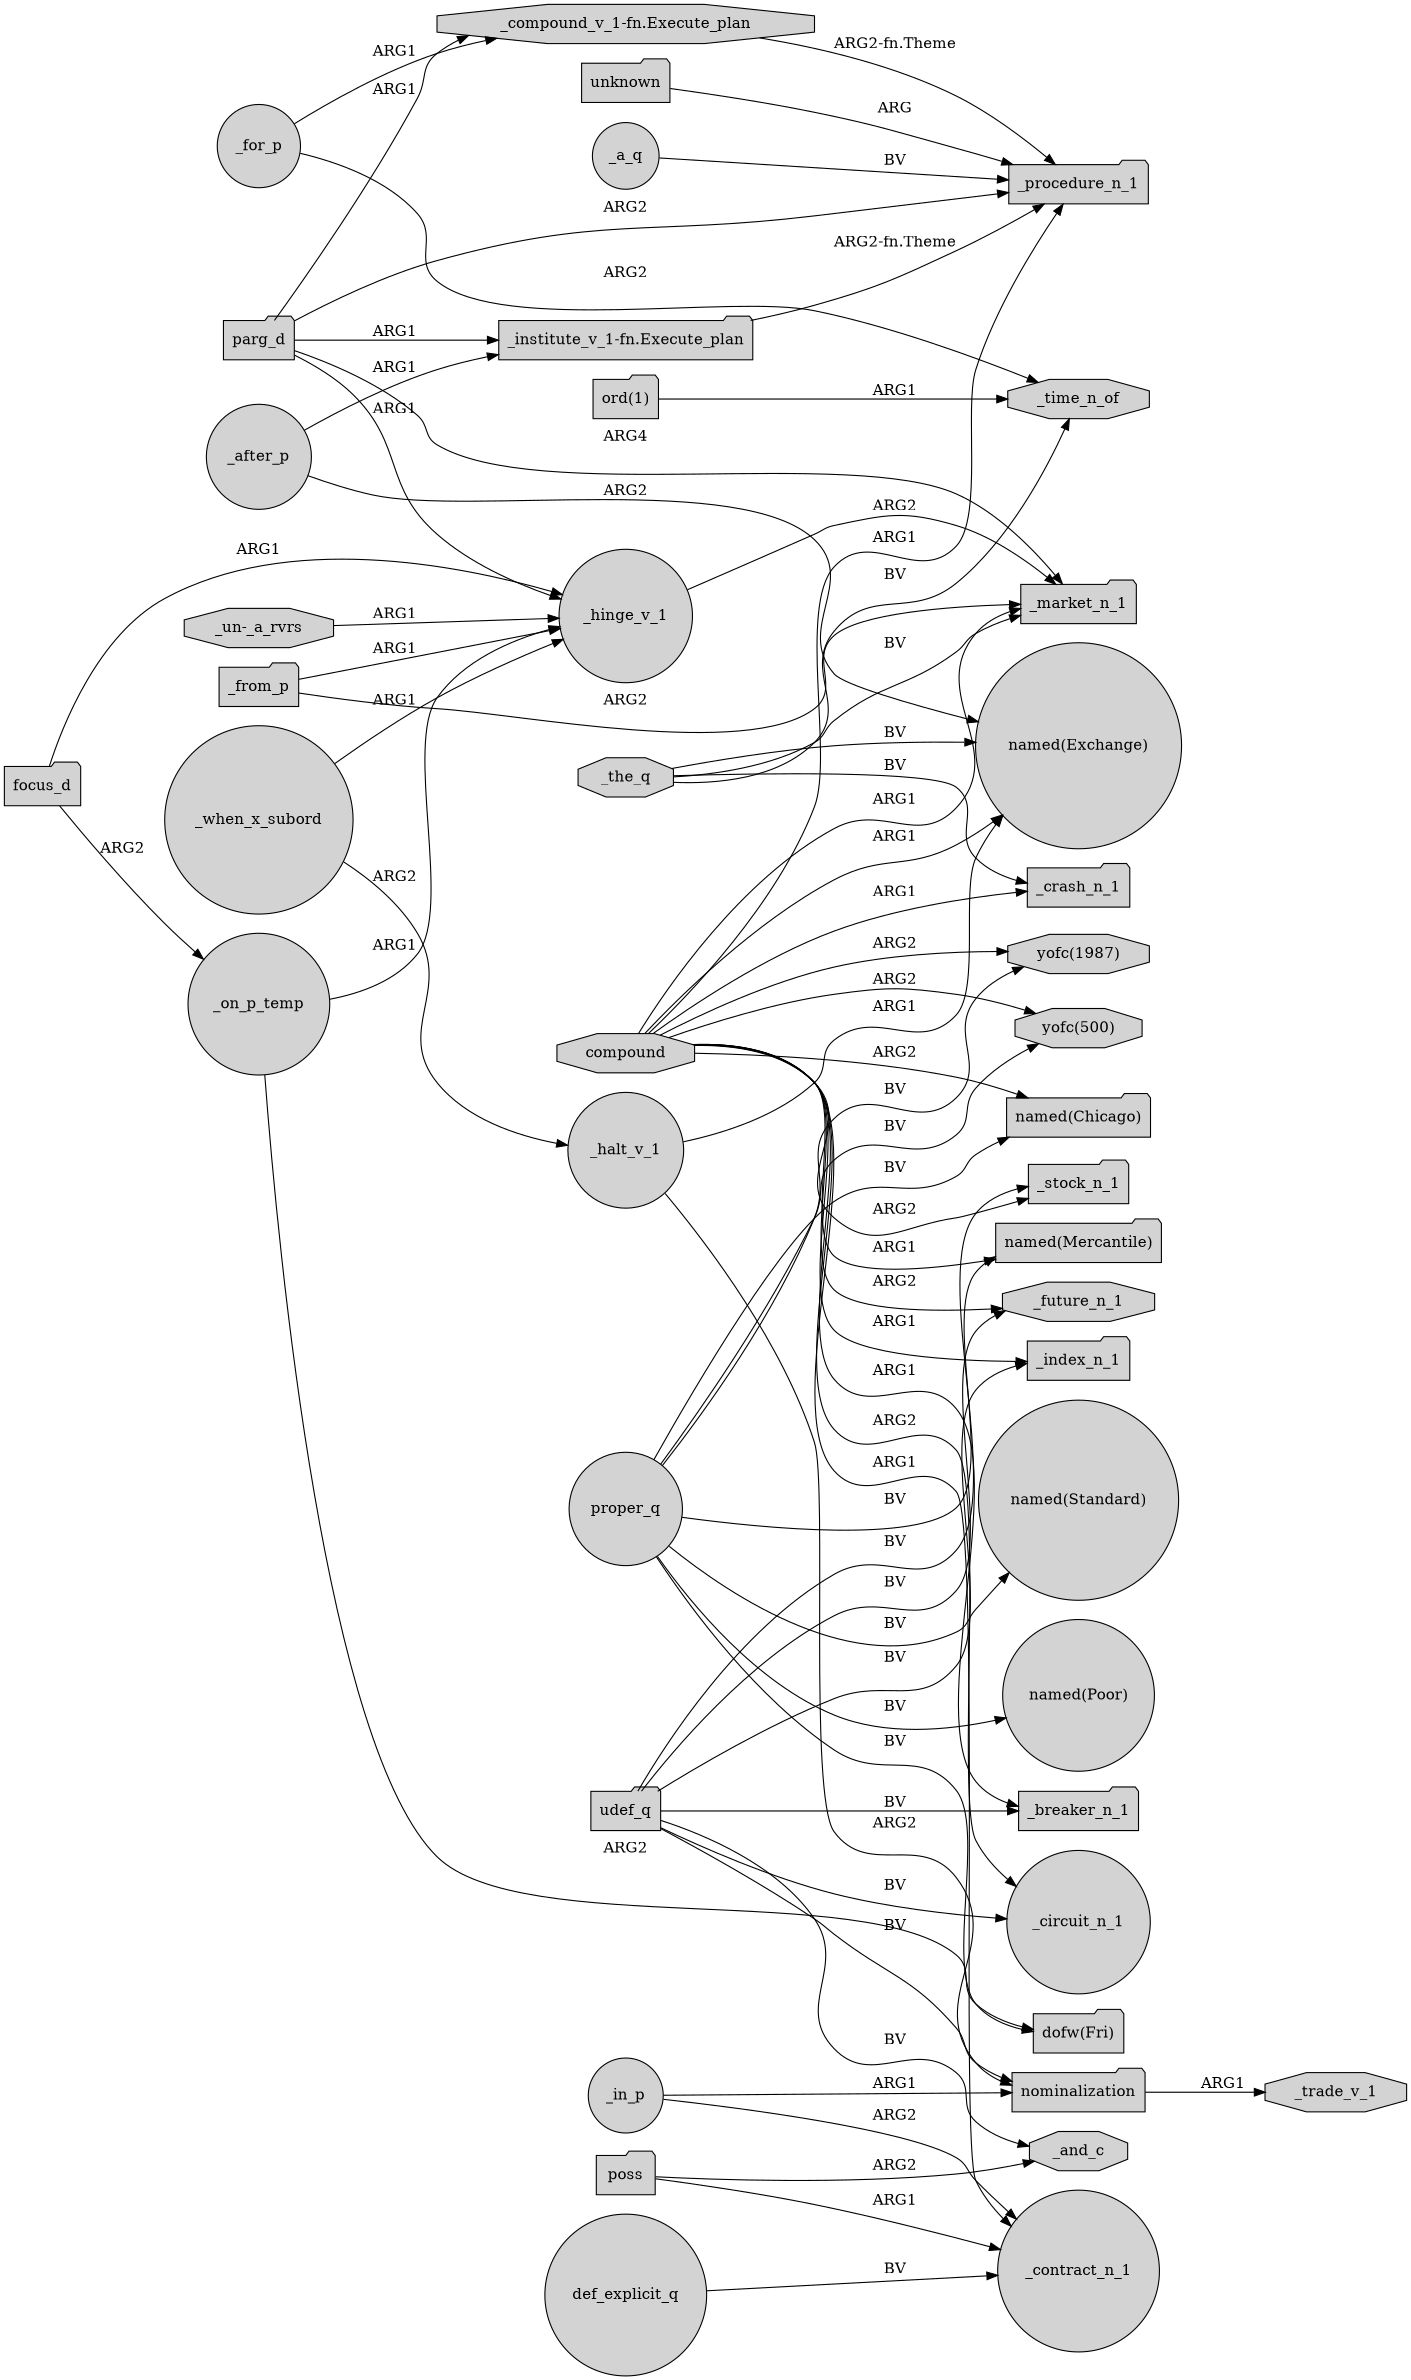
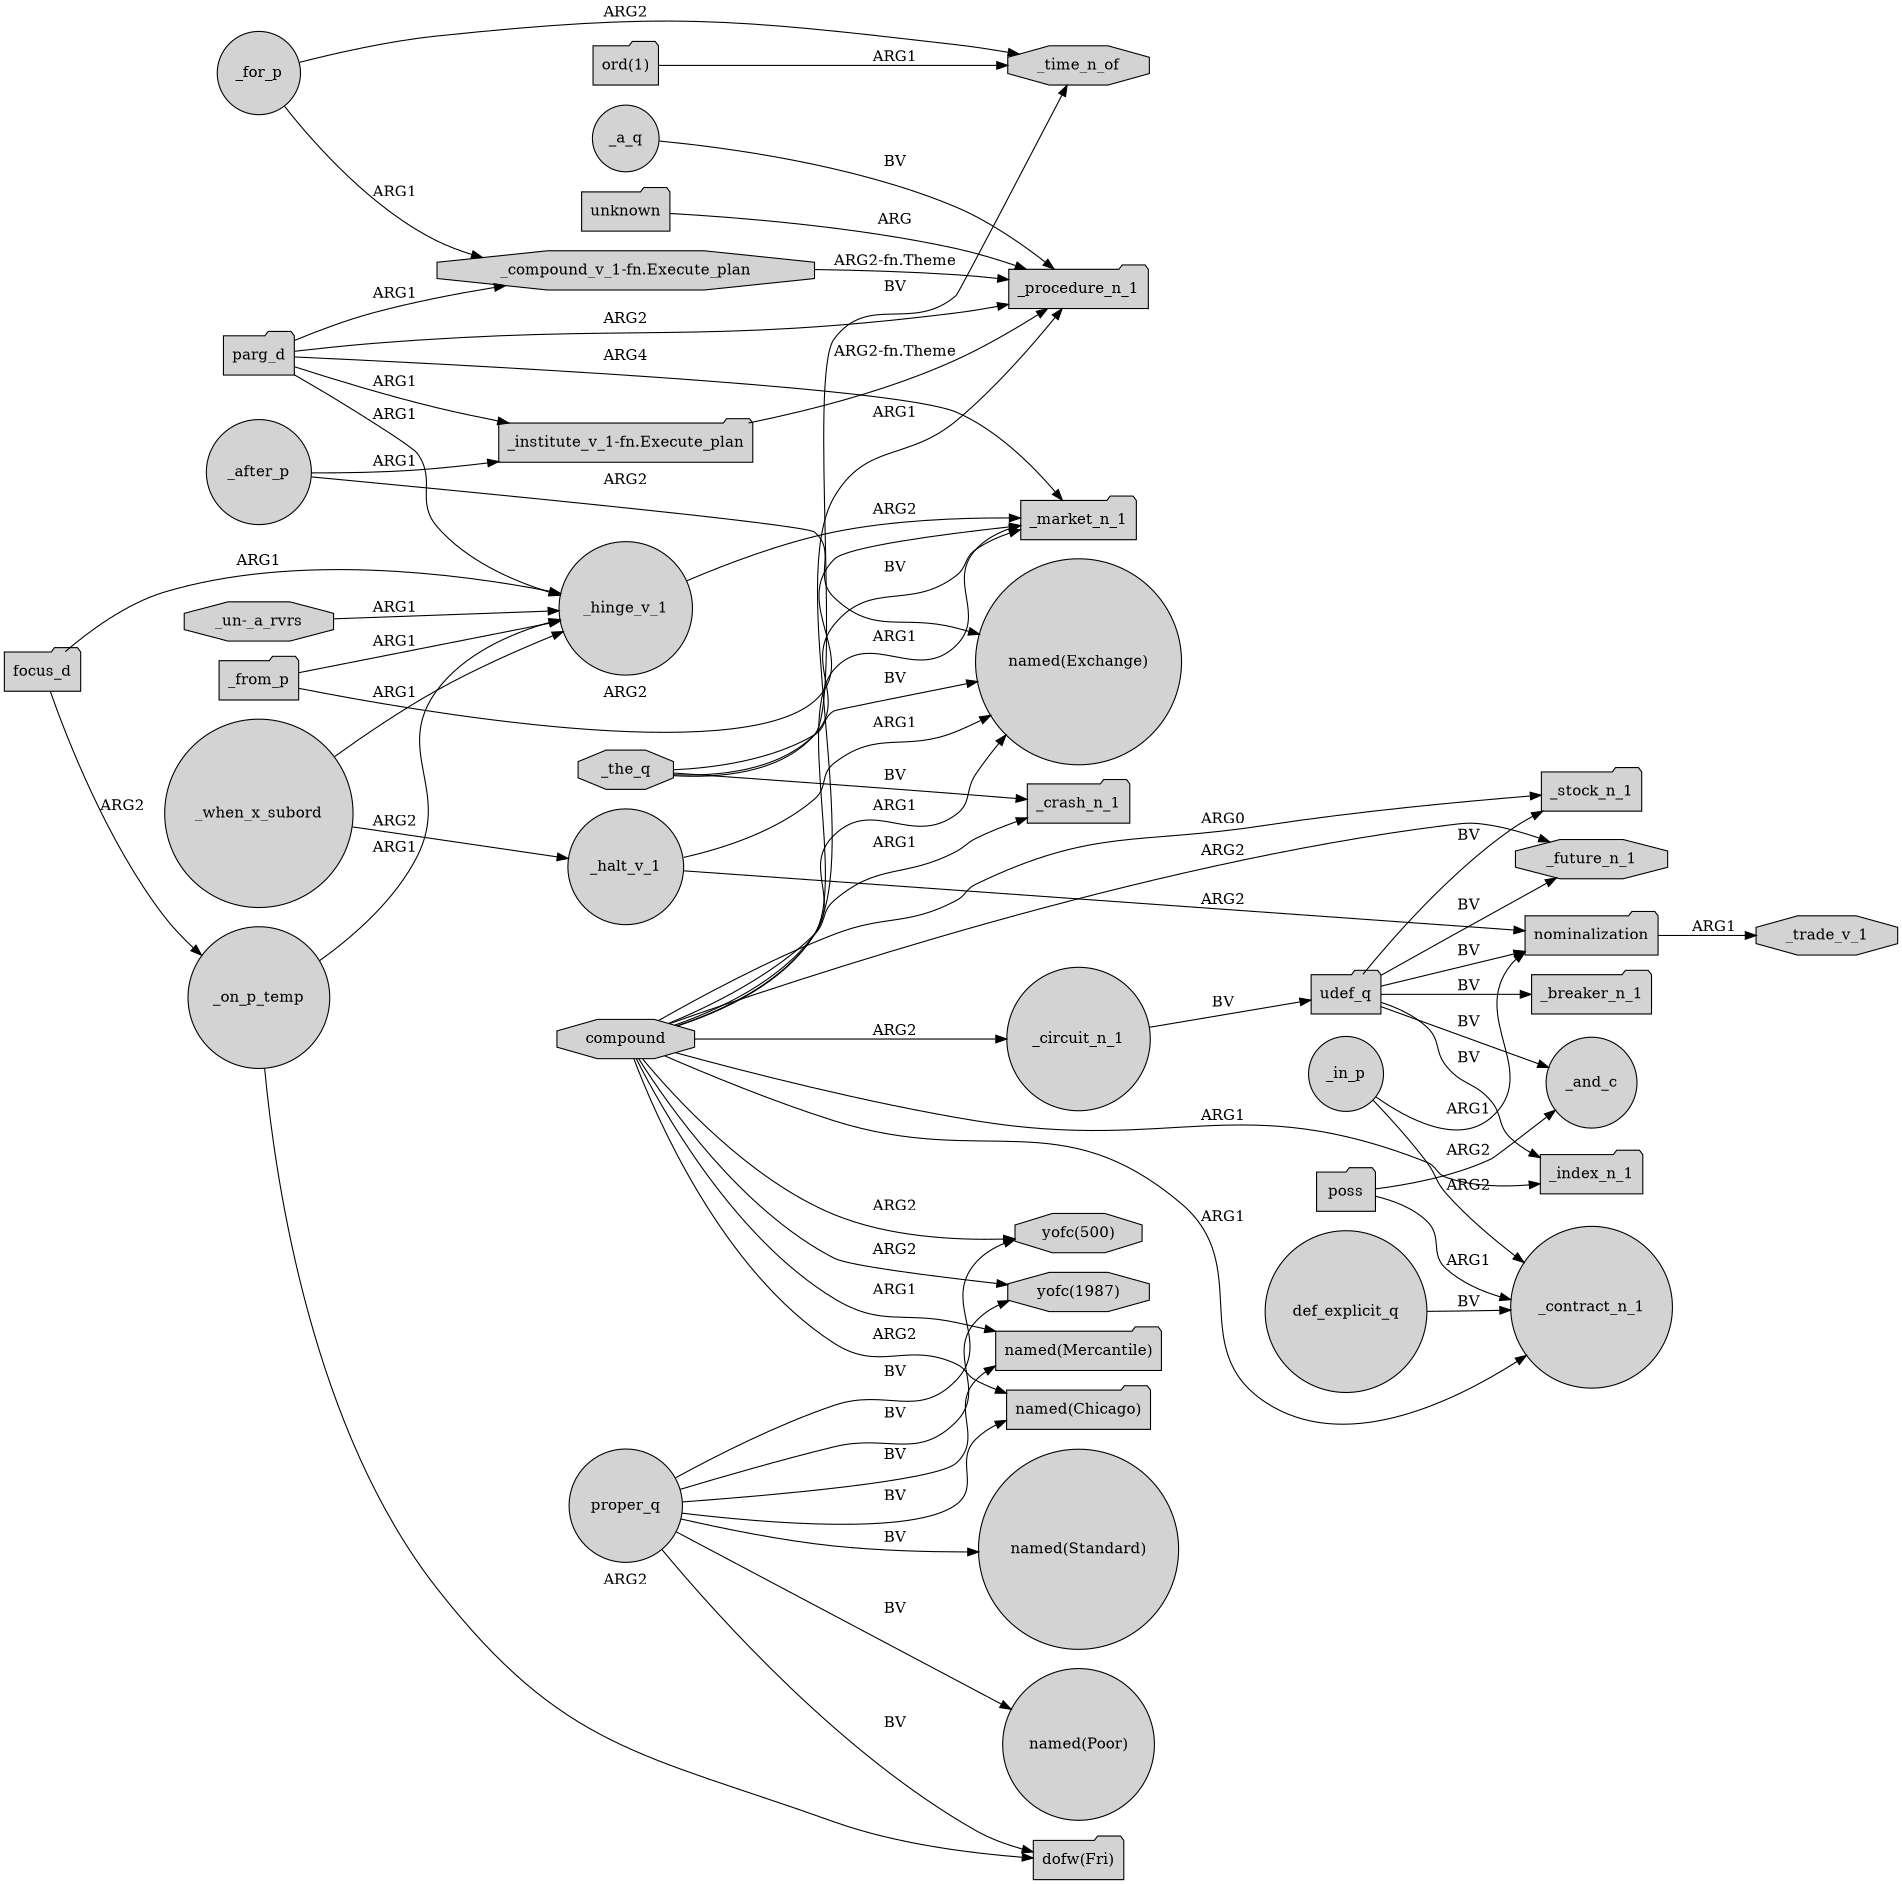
edge "compound" -> "_stock_n_1": label "ARG2" -> "ARG0"
edge "compound" -> "_breaker_n_1": removed, label "ARG1"
edge "udef_q" -> "_circuit_n_1": reversed
node "_and_c": shape octagon -> circle
